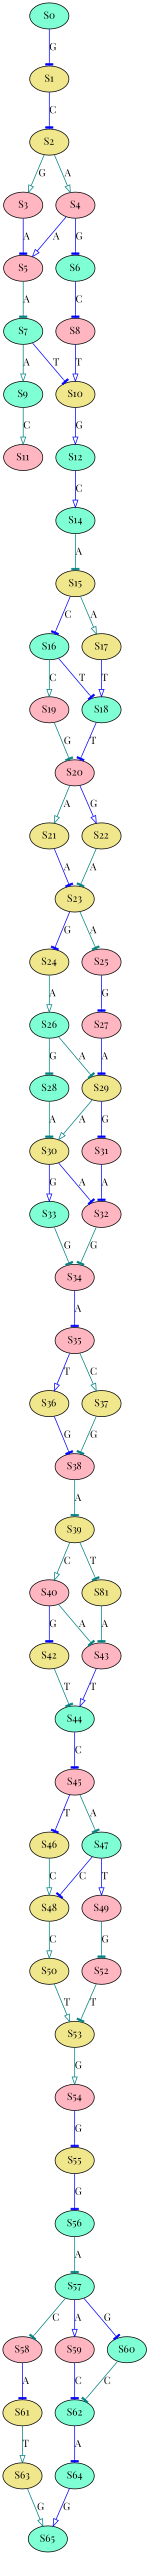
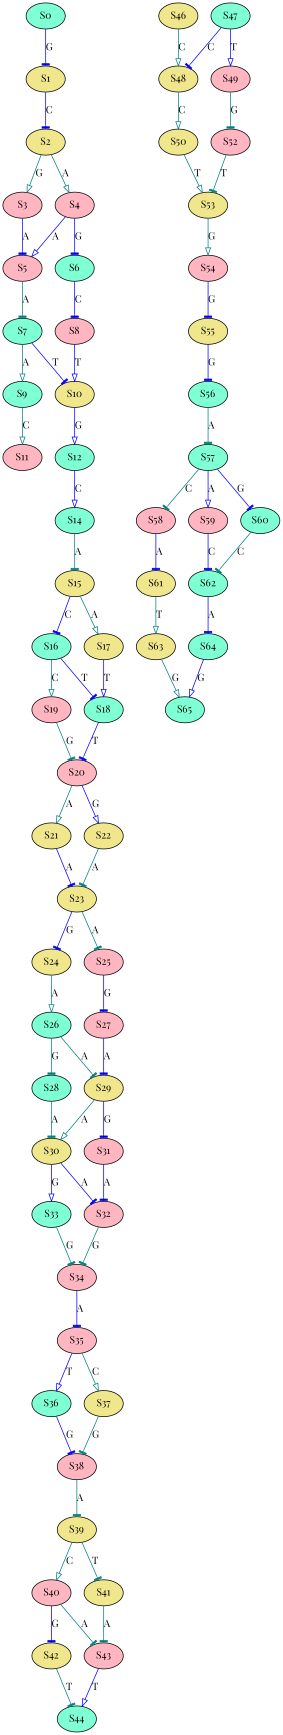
node "S36": fillcolor khaki -> aquamarine
node "S81": label "S81" -> "S41"
node "S45": removed
